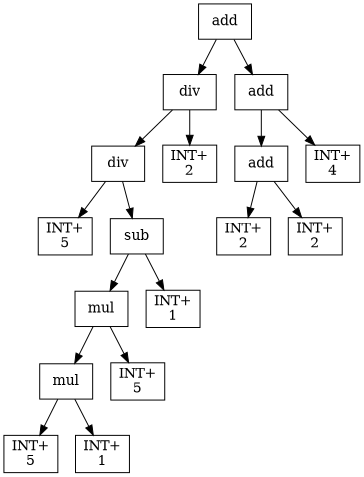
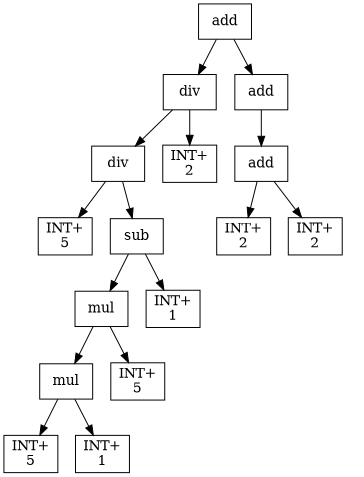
node "INT+ 4": removed
